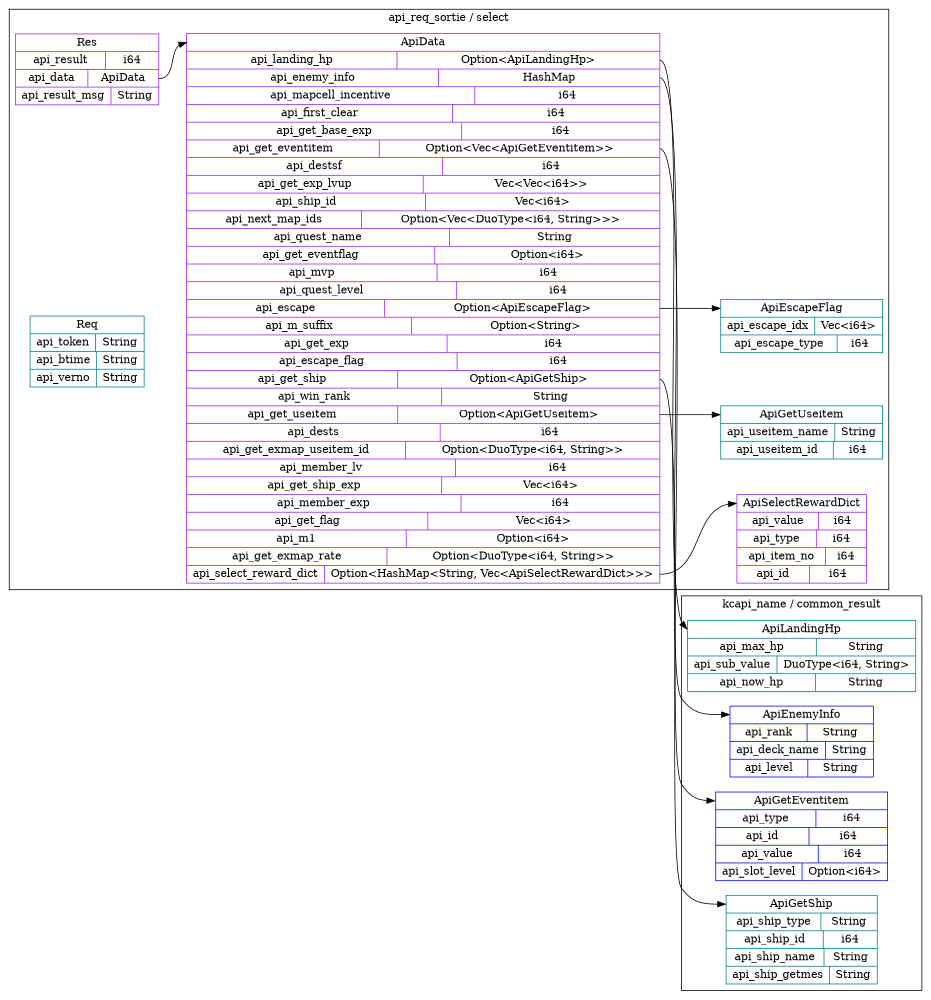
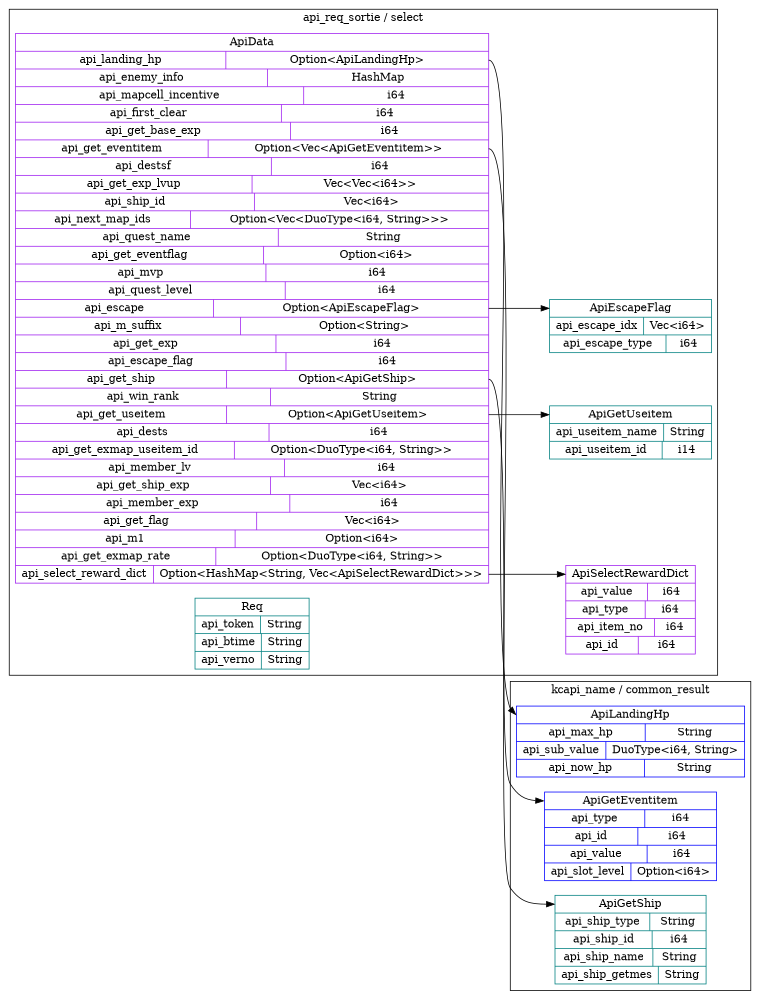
node "Res": removed
node "ApiGetUseitem": text "i64" -> "i14"
node "ApiLandingHp": color teal -> blue
node "ApiEnemyInfo": removed
